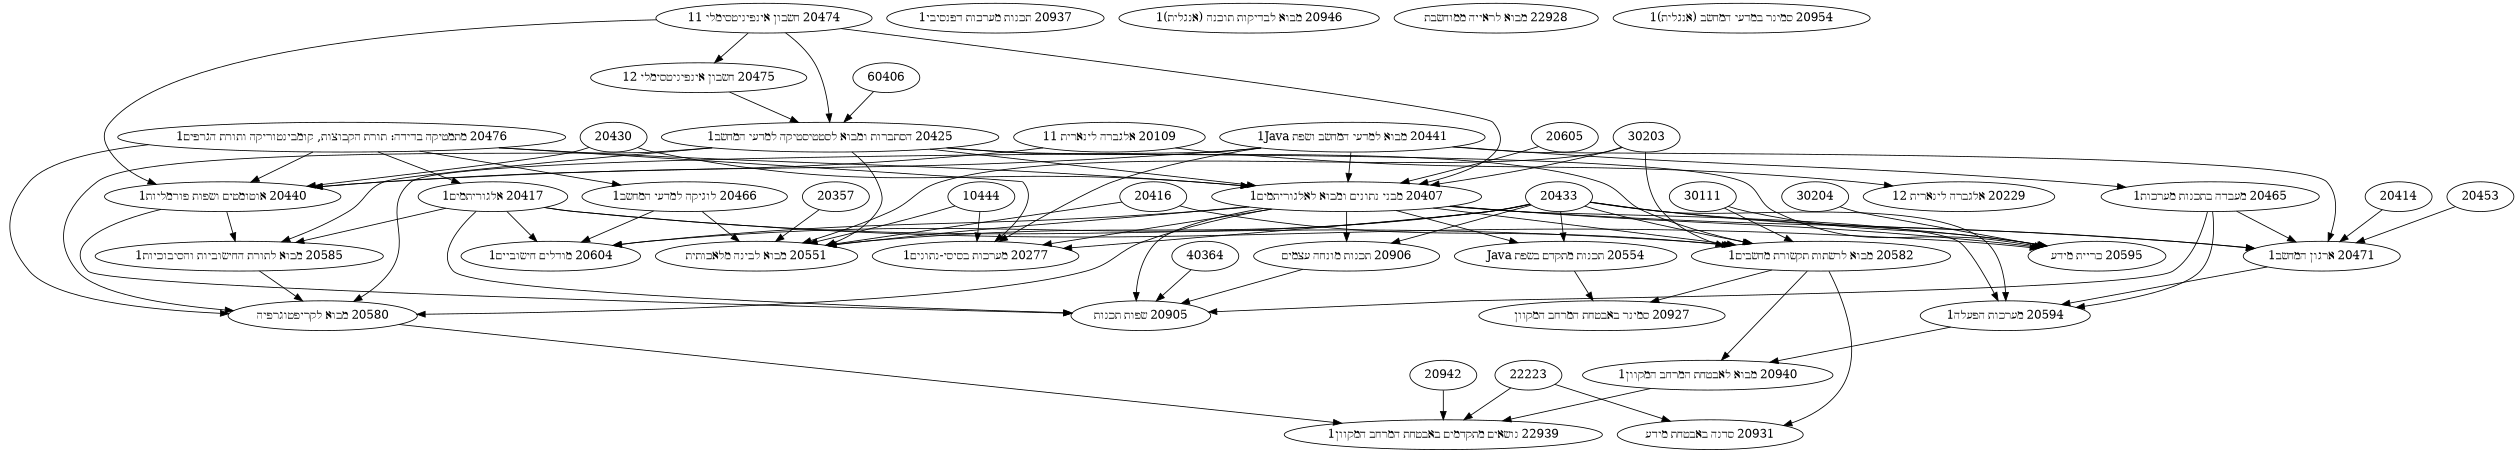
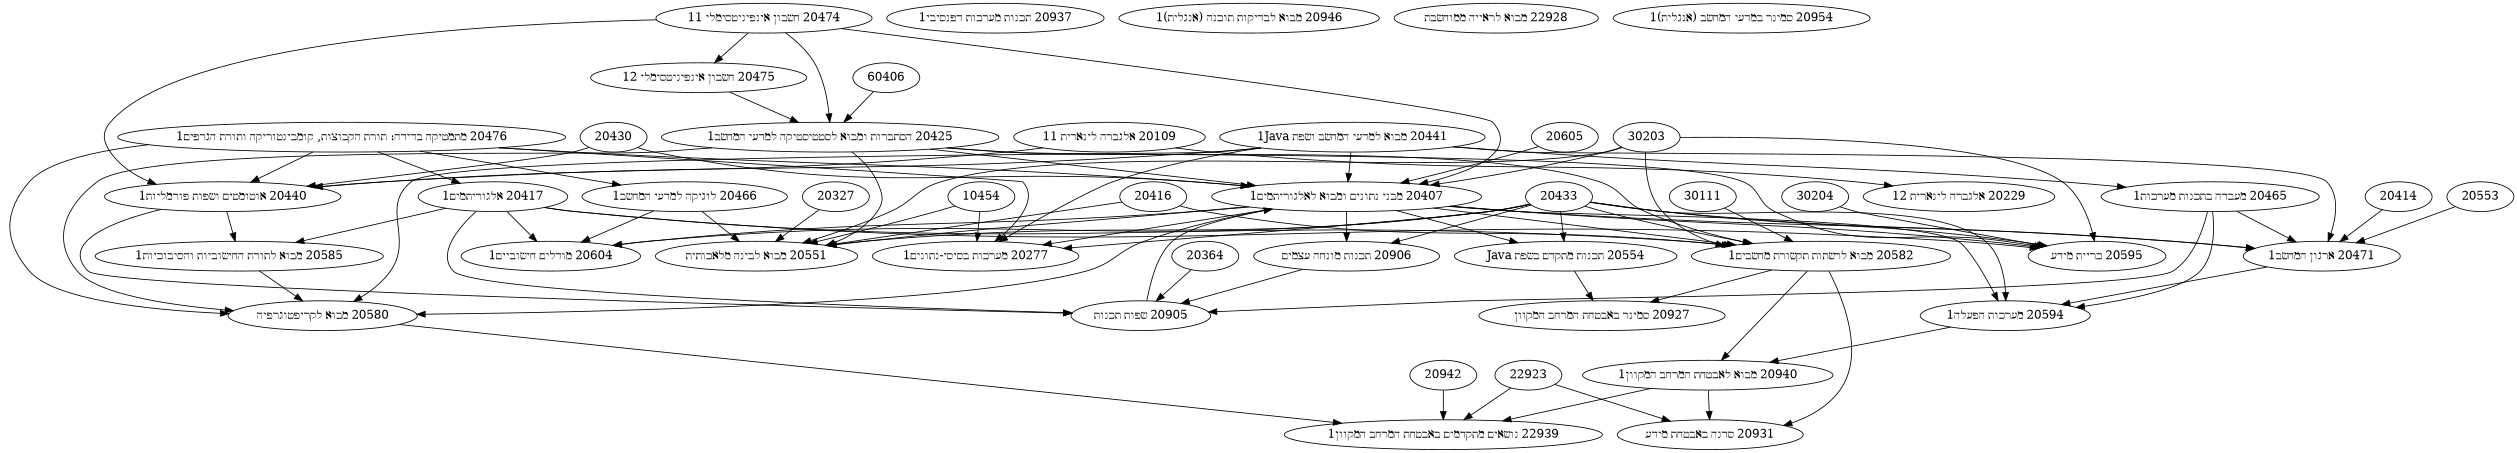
edge "20425 הסתברות ומבוא לסטטיסטיקה למדעי המחשב‏1" -> "20585 מבוא לתורת החישוביות והסיבוכיות‏1": removed
node "20357": label "20357" -> "20327"
node "10444": label "10444" -> "10454"
node "20453": label "20453" -> "20553"
edge "30111" -> "20595 כריית מידע‏": now "30203" -> "20595 כריית מידע‏"
edge "20407 מבני נתונים ומבוא לאלגוריתמים‏1" -> "20905 שפות תכנות‏": reversed
node "40364": label "40364" -> "20364"
node "22223": label "22223" -> "22923"
edge "20940 מבוא לאבטחת המרחב המקוון‏1" -> "20931 סדנה באבטחת מידע‏": added
